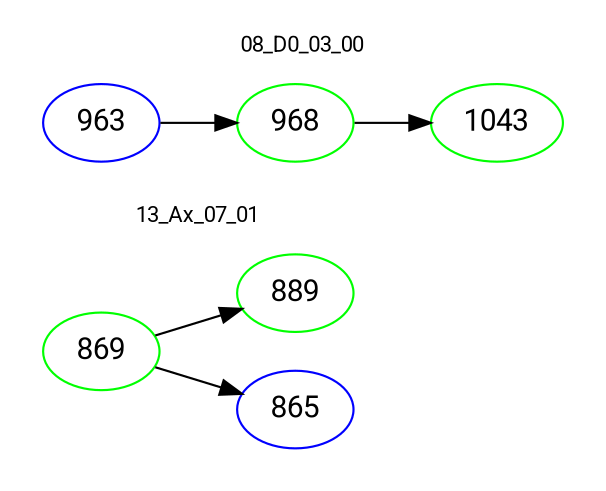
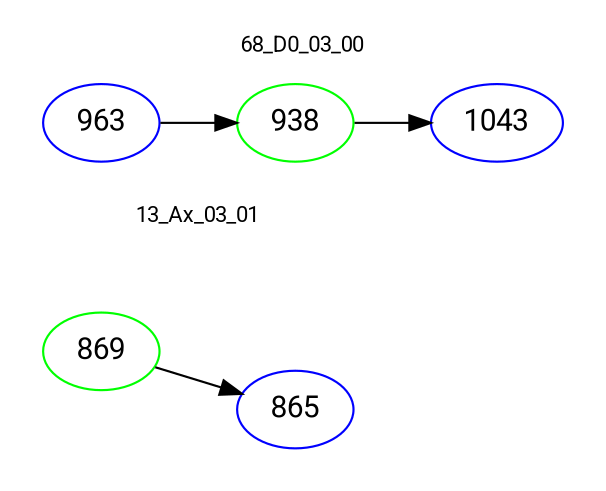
cluster "08_D0_03_00": label "08_D0_03_00" -> "68_D0_03_00"
node "968": label "968" -> "938"
node "1043": color green -> blue
cluster "13_Ax_07_01": label "13_Ax_07_01" -> "13_Ax_03_01"
node "889": removed
